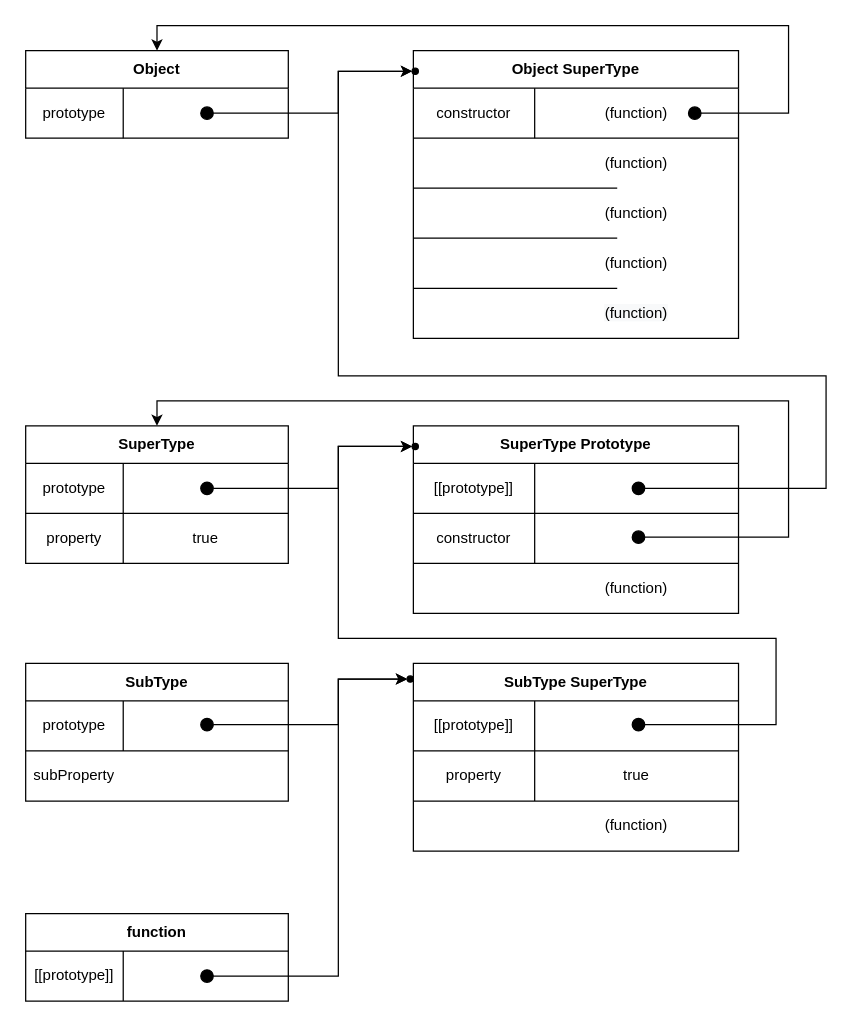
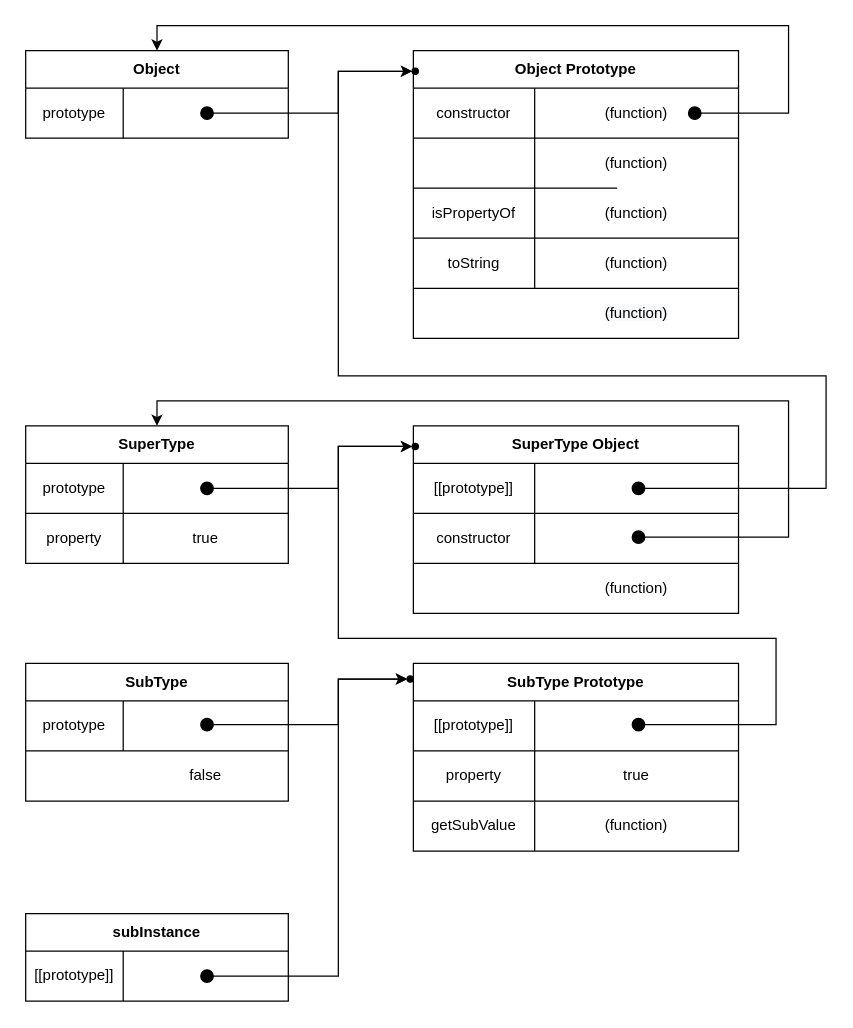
node "Object SuperType": label "Object SuperType" -> "Object Prototype"
node "isPropertyOf": added
node "toString": added
node "SuperType Prototype": label "SuperType Prototype" -> "SuperType Object"
node "SubType SuperType": label "SubType SuperType" -> "SubType Prototype"
node "subProperty": removed
node "false": added
node "getSubValue": added
node "function": label "function" -> "subInstance"
